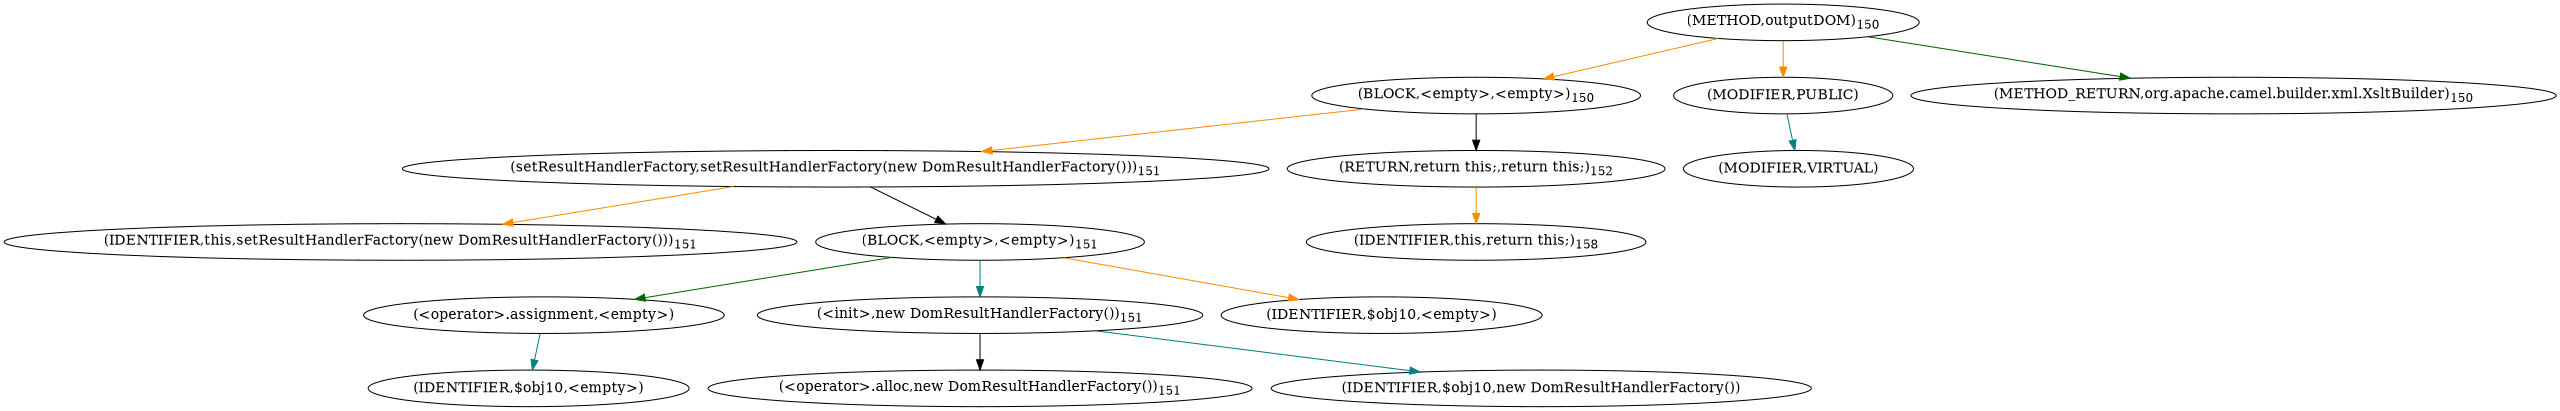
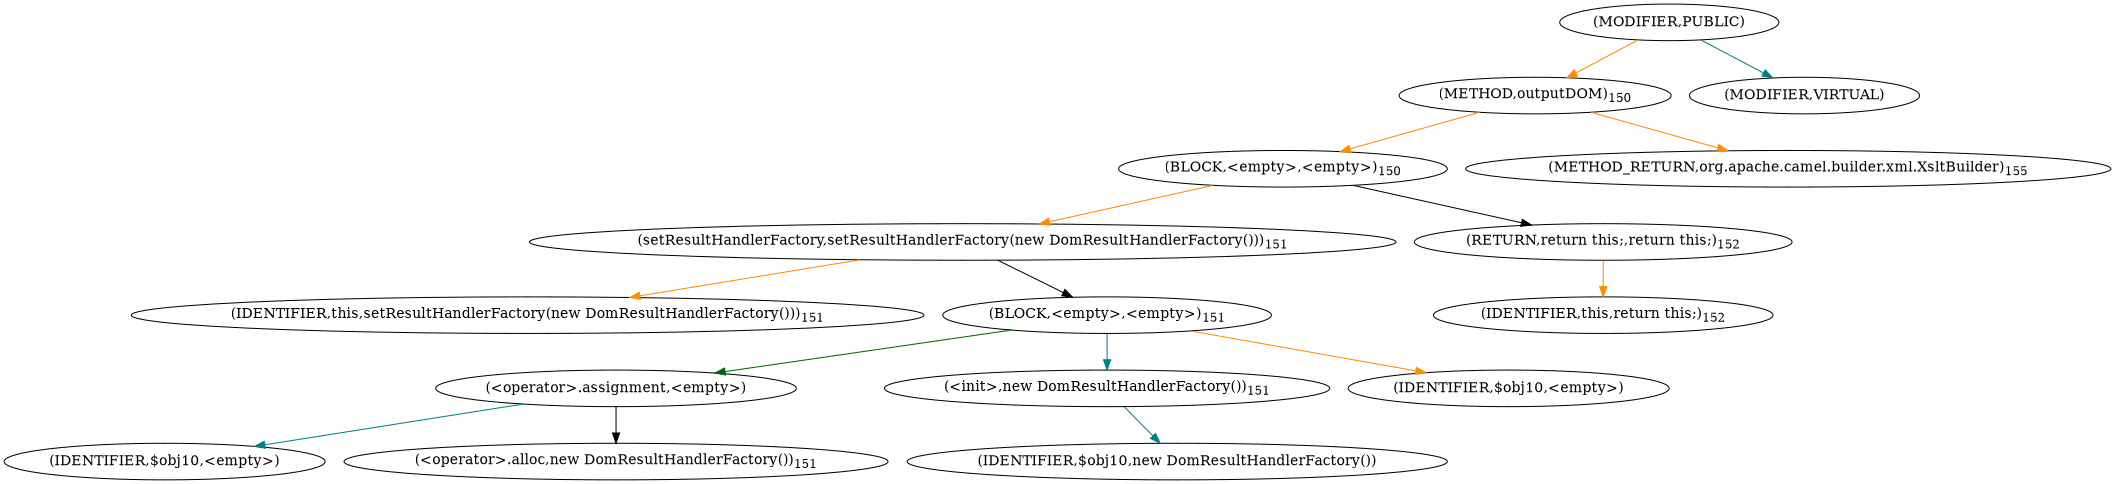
edge "(METHOD,outputDOM)" -> "(MODIFIER,PUBLIC)": reversed
edge "(METHOD,outputDOM)" -> "(METHOD_RETURN,org.apache.camel.builder.xml.XsltBuilder)": color darkgreen -> darkorange
node "(METHOD_RETURN,org.apache.camel.builder.xml.XsltBuilder)": text "150" -> "155"
node "(IDENTIFIER,this,return this;)": text "158" -> "152"
edge "(<init>,new DomResultHandlerFactory())" -> "(<operator>.alloc,new DomResultHandlerFactory())": now "(<operator>.assignment,<empty>)" -> "(<operator>.alloc,new DomResultHandlerFactory())"
